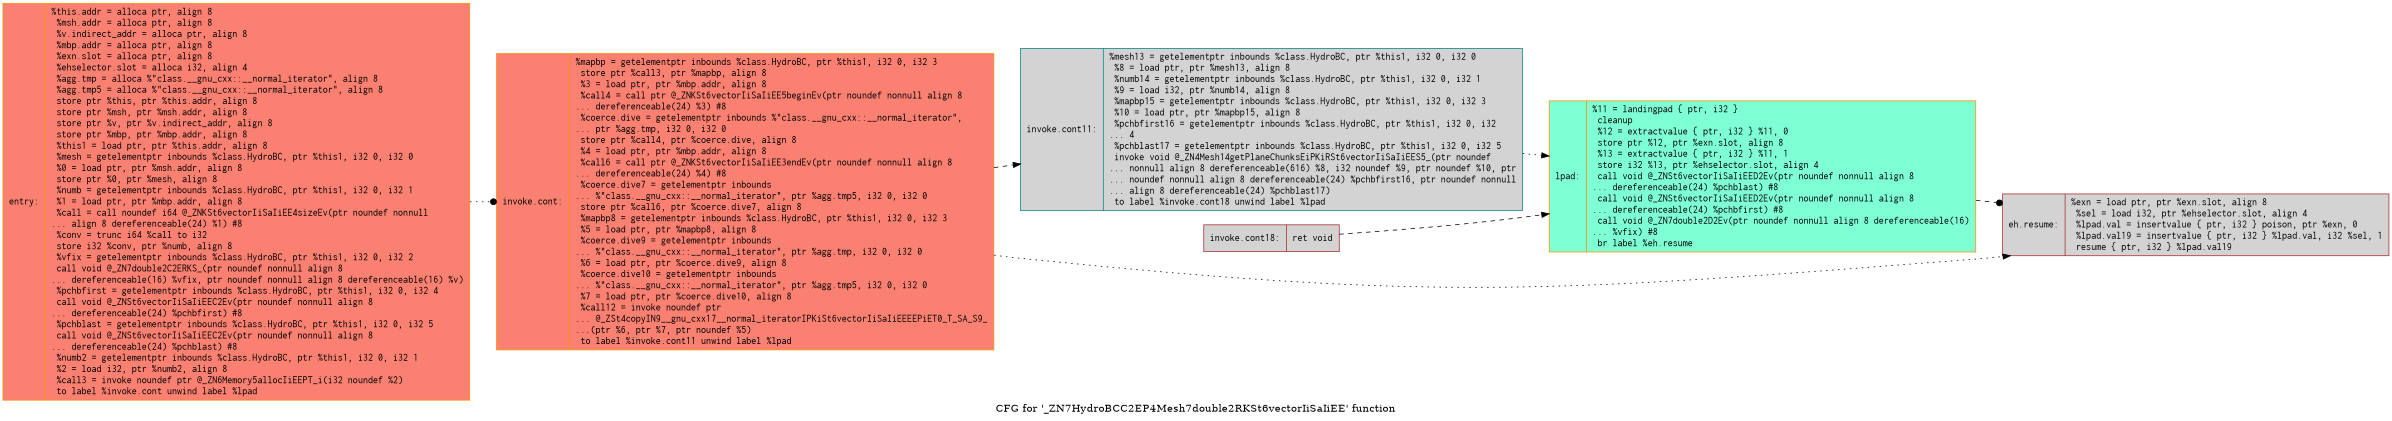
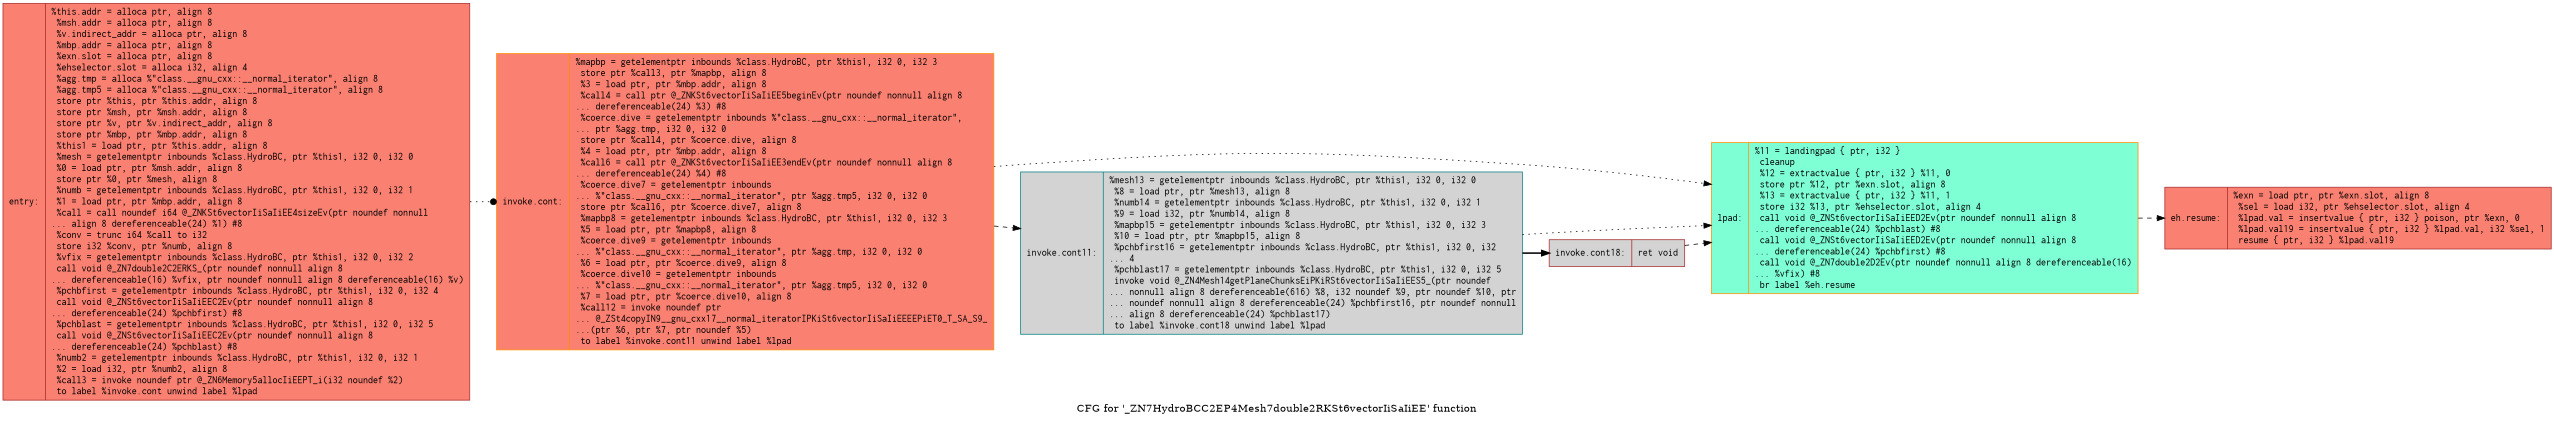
edge "lpad:" -> "eh.resume:": arrowhead dot -> normal
node "entry:": color darkorange -> brown
node "eh.resume:": fillcolor lightgrey -> salmon
edge "invoke.cont11:" -> "invoke.cont18:": added
edge "invoke.cont:" -> "eh.resume:": now "invoke.cont:" -> "lpad:"
